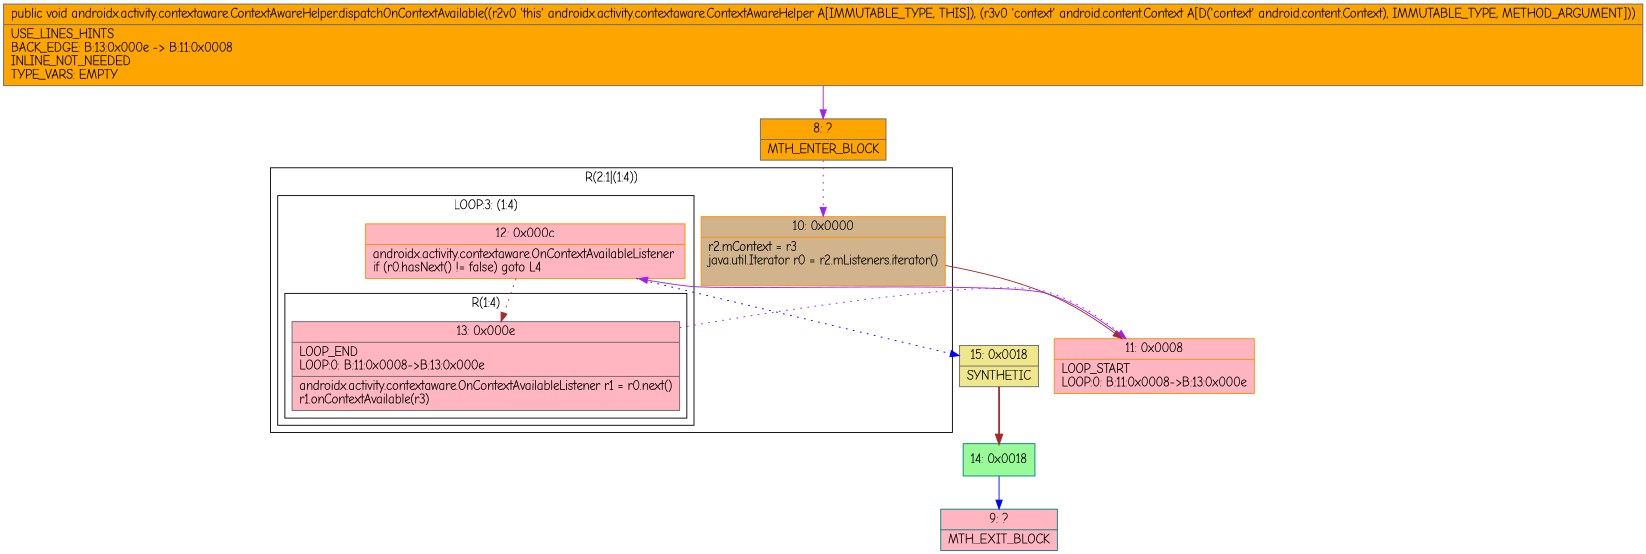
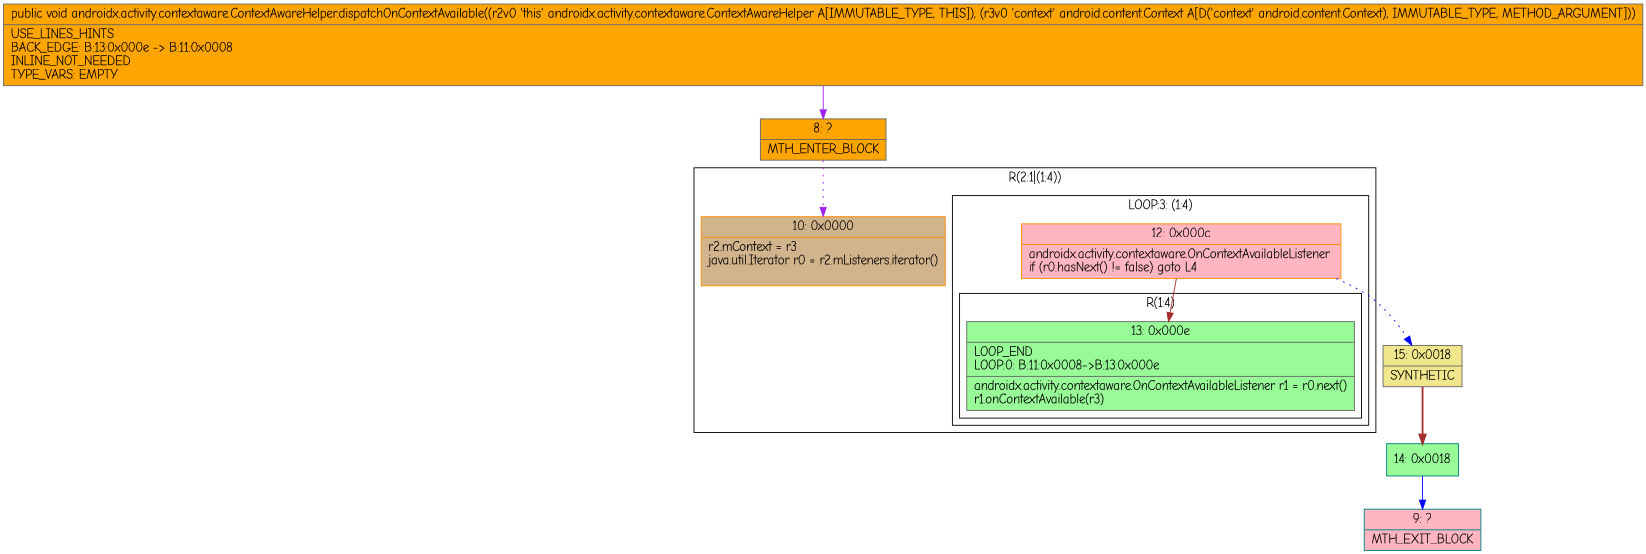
edge "12: 0x000c" -> "13: 0x000e": style dotted -> solid
node "13: 0x000e": fillcolor lightpink -> palegreen
node "11: 0x0008": removed
